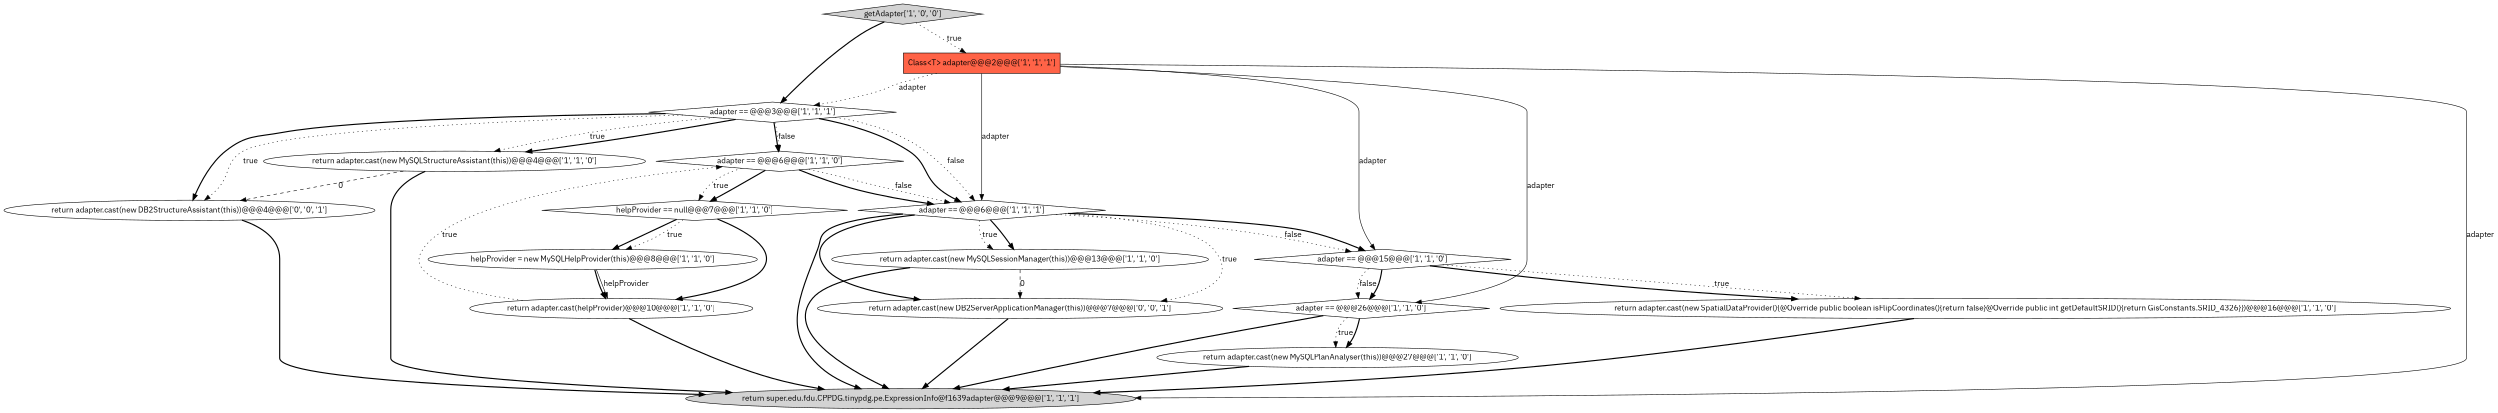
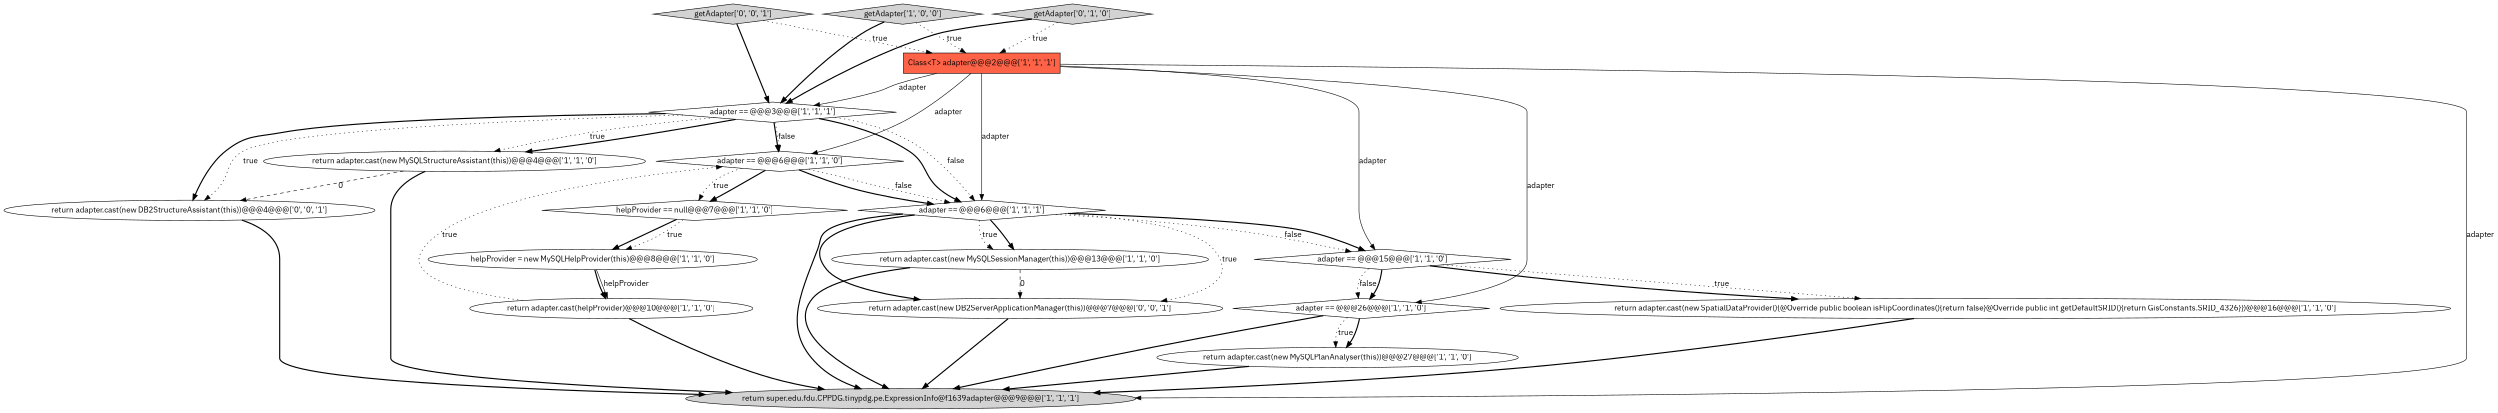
node "getAdapter['0', '0', '1']": added
node "getAdapter['0', '1', '0']": added
edge "Class<T> adapter@@@2@@@['1', '1', '1']" -> "adapter == @@@3@@@['1', '1', '1']": style dotted -> solid
edge "Class<T> adapter@@@2@@@['1', '1', '1']" -> "adapter == @@@6@@@['1', '1', '0']": added, label "adapter"
edge "helpProvider == null@@@7@@@['1', '1', '0']" -> "return adapter.cast(helpProvider)@@@10@@@['1', '1', '0']": removed
